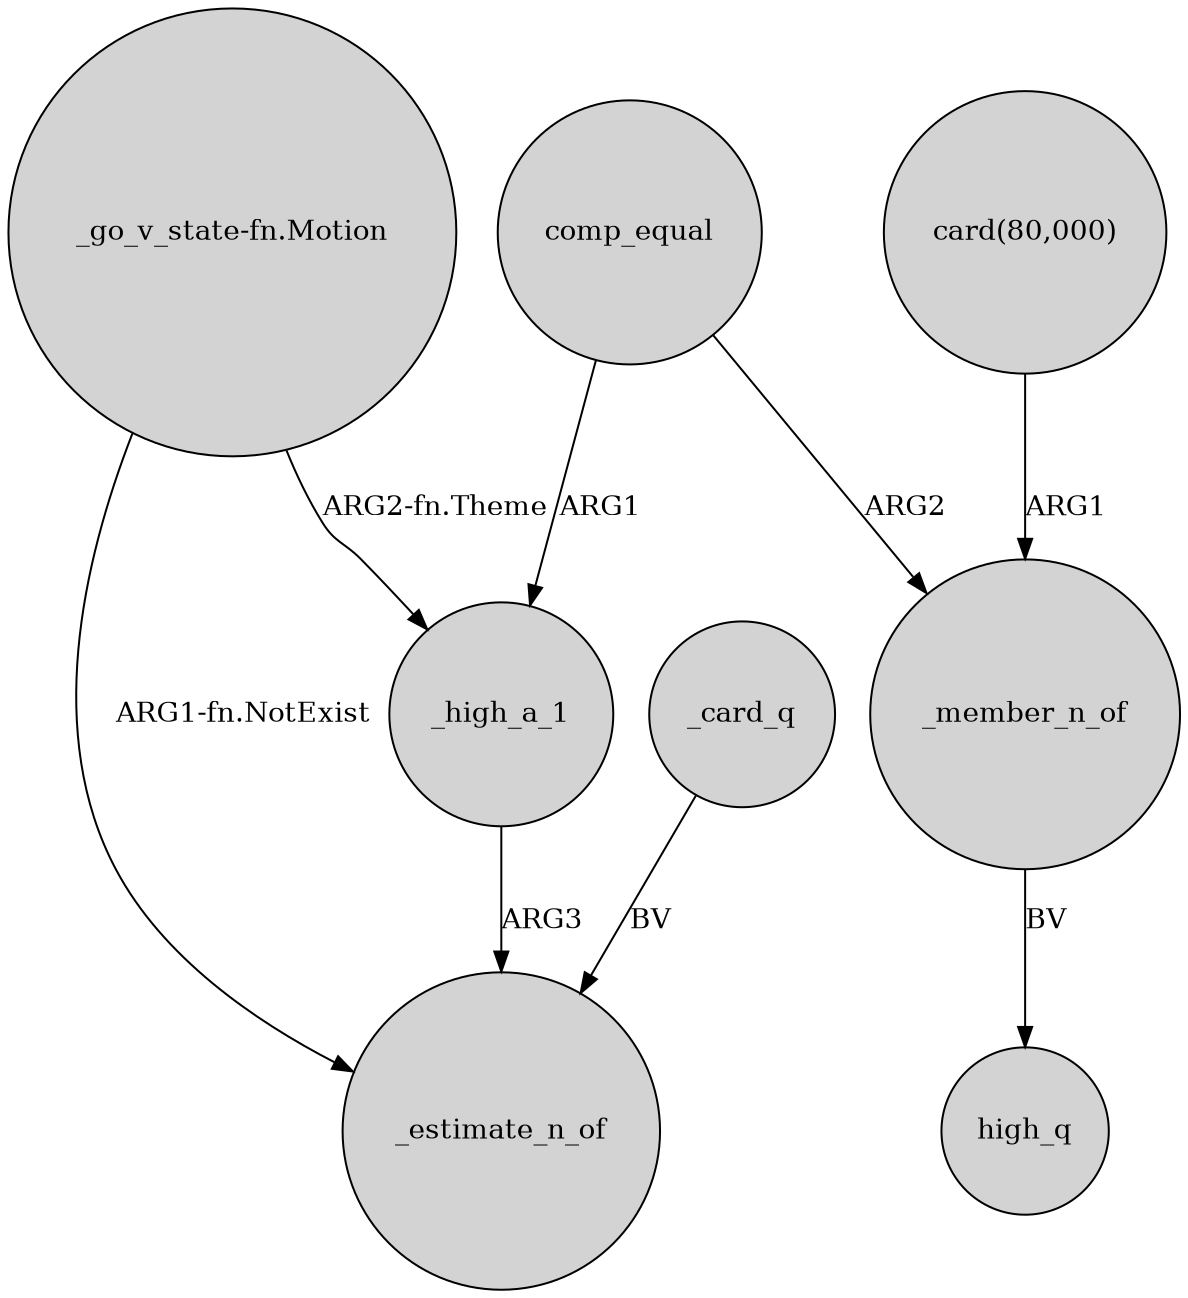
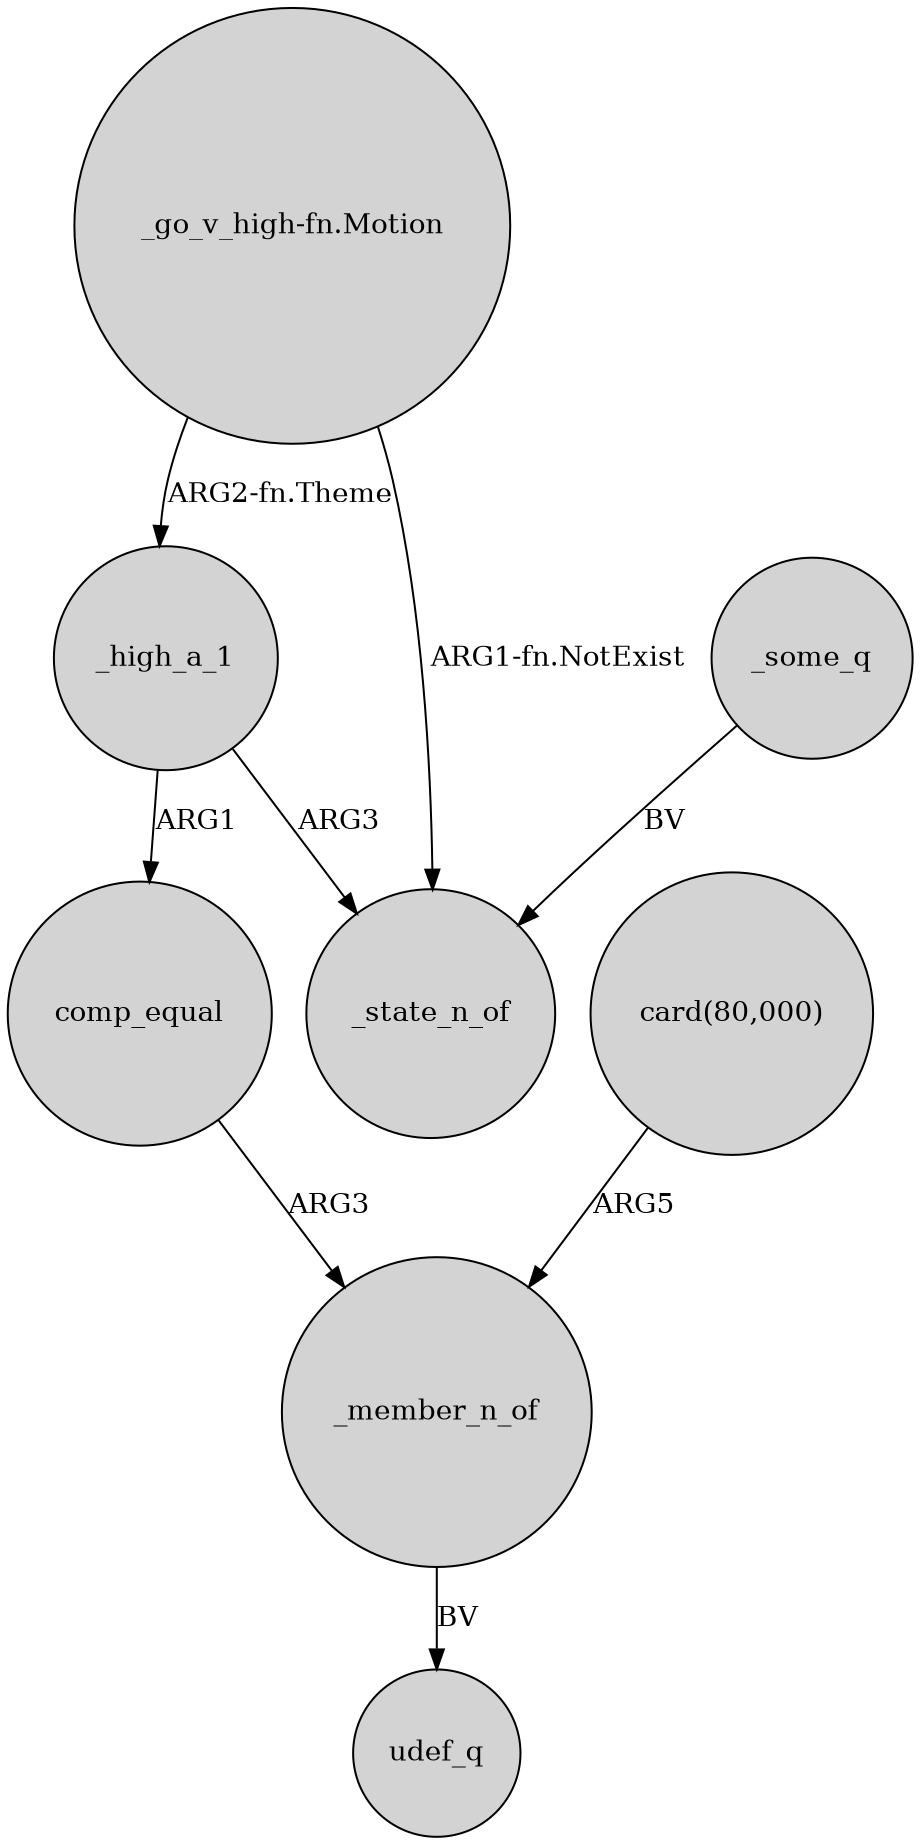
node "_go_v_state-fn.Motion": label "_go_v_state-fn.Motion" -> "_go_v_high-fn.Motion"
edge "comp_equal" -> "_high_a_1": reversed
edge "comp_equal" -> "_member_n_of": label "ARG2" -> "ARG3"
edge "card(80,000)" -> "_member_n_of": label "ARG1" -> "ARG5"
node "_card_q": label "_card_q" -> "_some_q"
node "_estimate_n_of": label "_estimate_n_of" -> "_state_n_of"
node "high_q": label "high_q" -> "udef_q"
